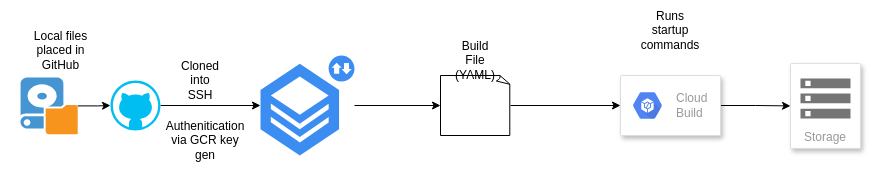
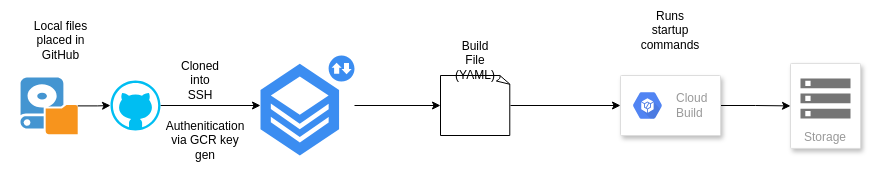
node "Local files placed in GitHub": moved (61, 51) -> (61, 41)
